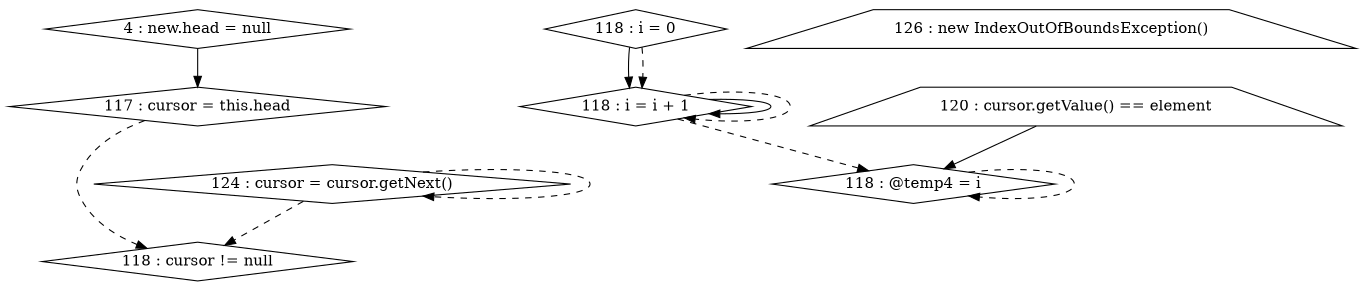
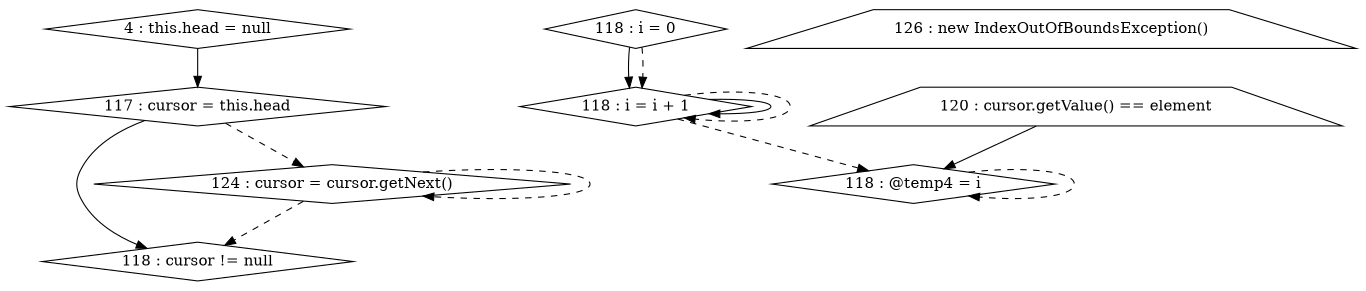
node "4 : new.head = null": label "4 : new.head = null" -> "4 : this.head = null"
edge "117 : cursor = this.head" -> "124 : cursor = cursor.getNext()": added
edge "117 : cursor = this.head" -> "118 : cursor != null": style dashed -> solid
